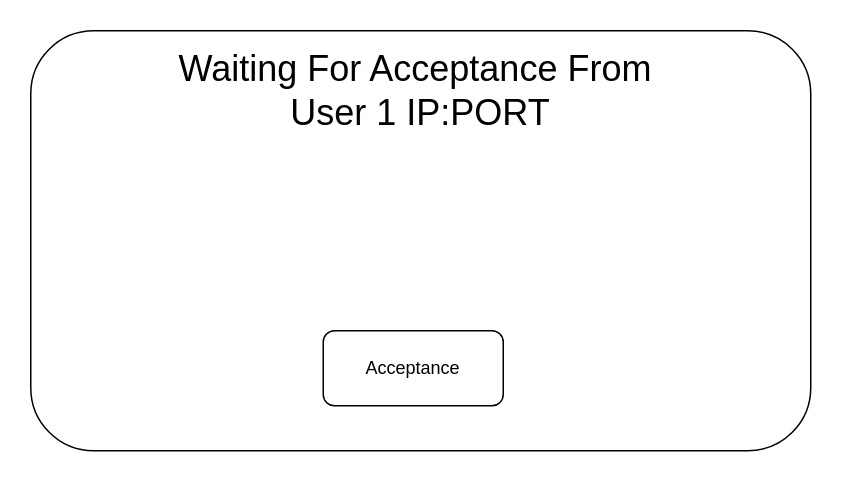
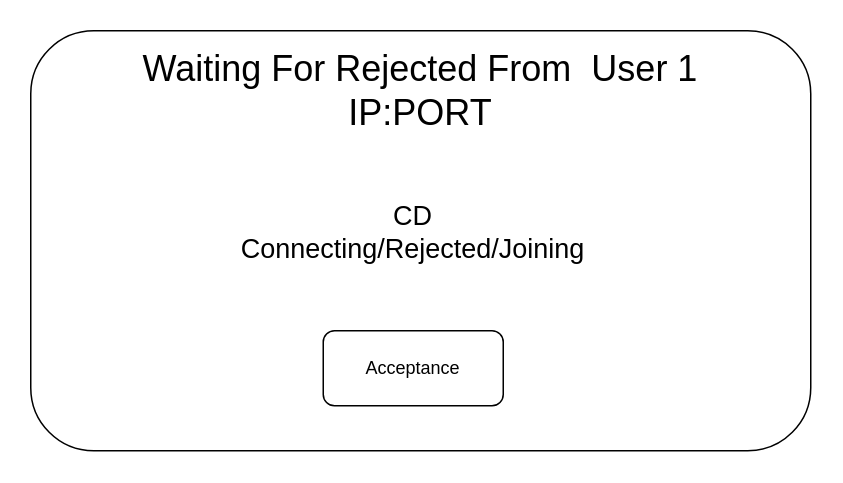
node "Waiting For Acceptance From User 1 IP:PORT": label "Waiting For Acceptance From User 1 IP:PORT" -> "Waiting For Rejected From User 1 IP:PORT"
node "CD Connecting/Rejected/Joining": added
